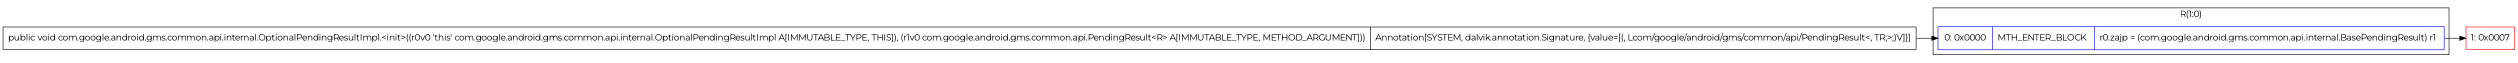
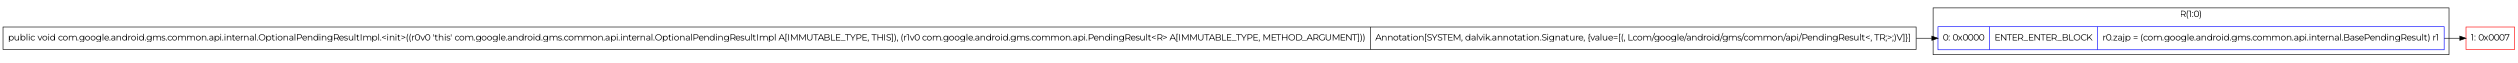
node "0: 0x0000": text "MTH_ENTER_BLOCK" -> "ENTER_ENTER_BLOCK"
